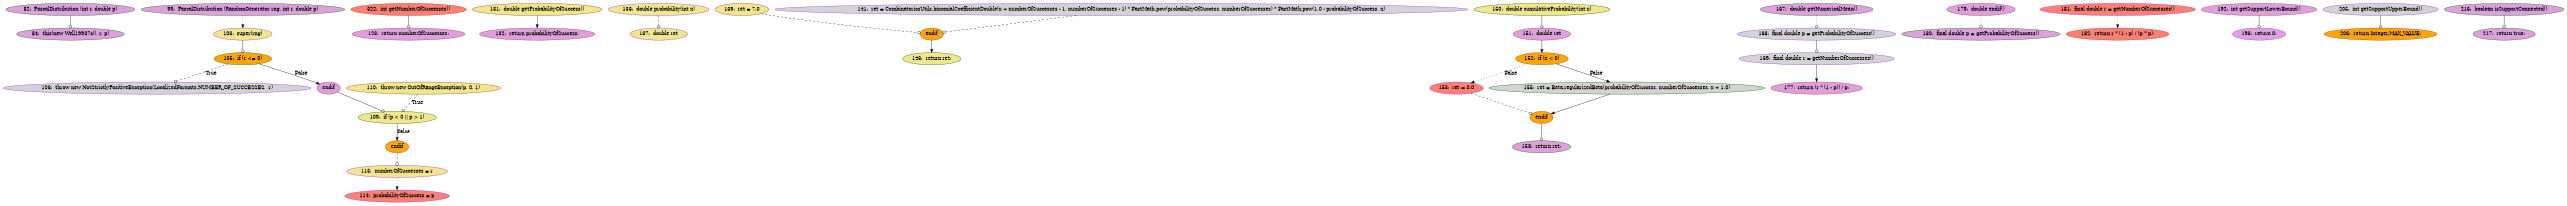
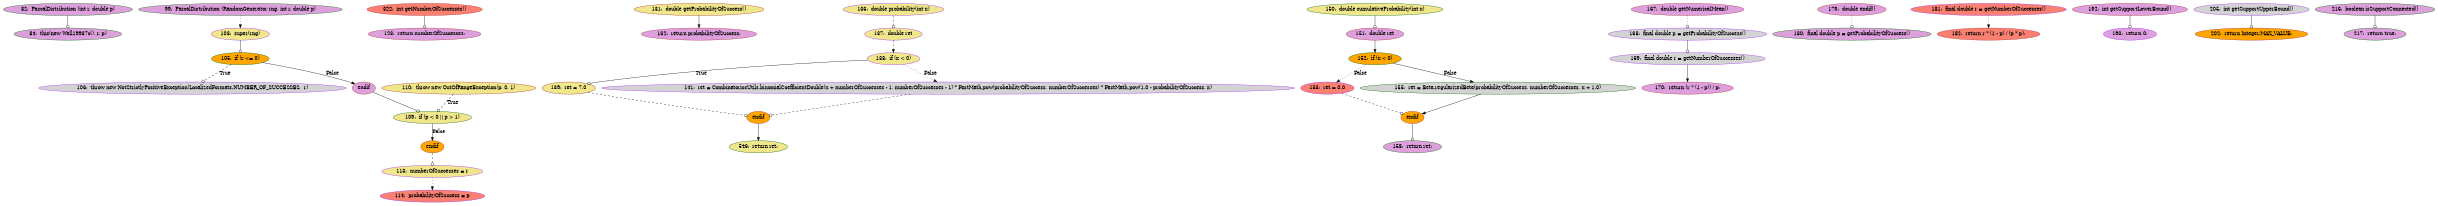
node "167:  double getNumericalMean()": color darkgreen -> brown
node "206:  return Integer.MAX_VALUE;": label "206:  return Integer.MAX_VALUE;" -> "202:  return Integer.MAX_VALUE;"
node "138:  if (x < 0)": added
node "146:  return ret;": label "146:  return ret;" -> "546:  return ret;"
node "152:  if (x < 0)": color brown -> darkgreen
node "177:  return (r * (1 - p)) / p;": label "177:  return (r * (1 - p)) / p;" -> "170:  return (r * (1 - p)) / p;"
